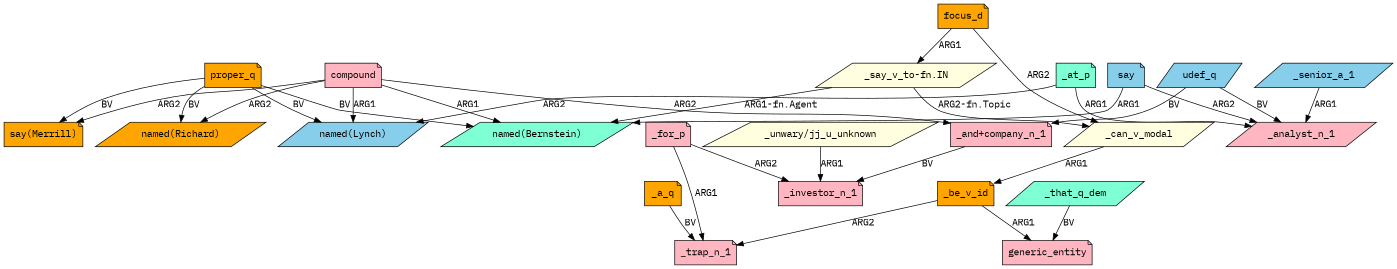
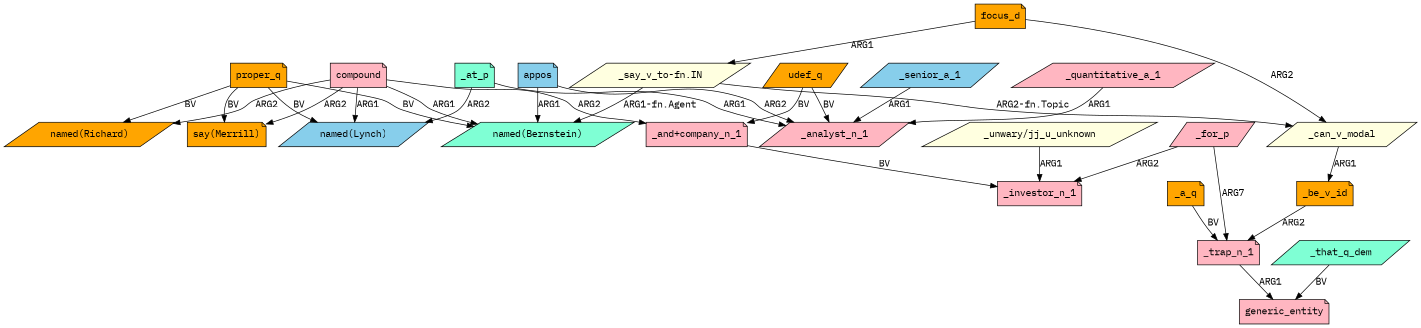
node "_quantitative_a_1": added
node "say": label "say" -> "appos"
node "udef_q": fillcolor skyblue -> orange
node "_for_p": shape note -> parallelogram
edge "_for_p" -> "_trap_n_1": label "ARG1" -> "ARG7"
edge "_be_v_id" -> "generic_entity": now "_trap_n_1" -> "generic_entity"
